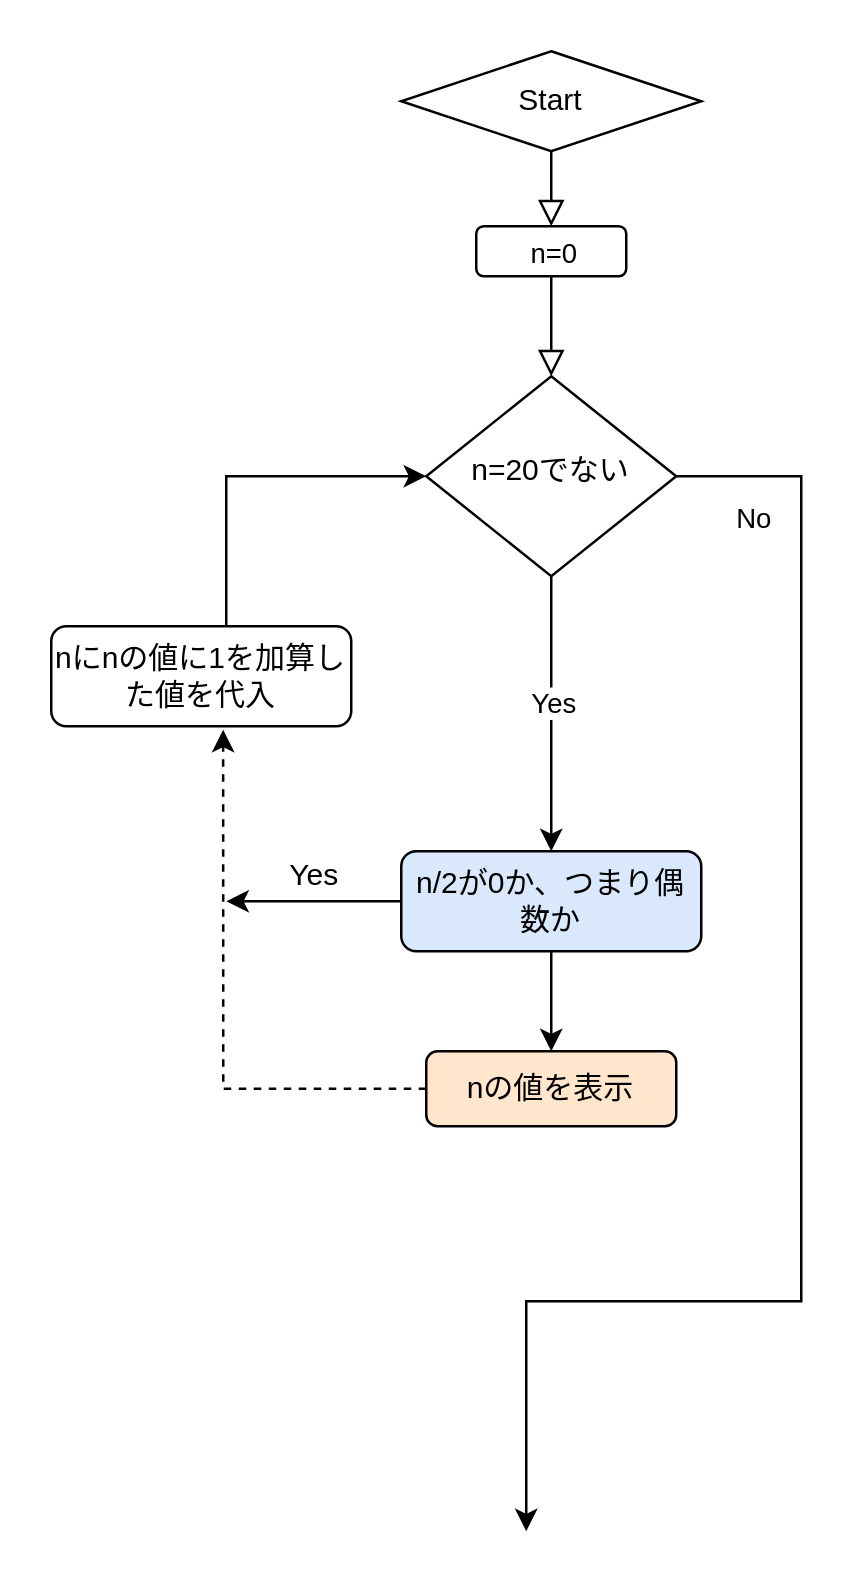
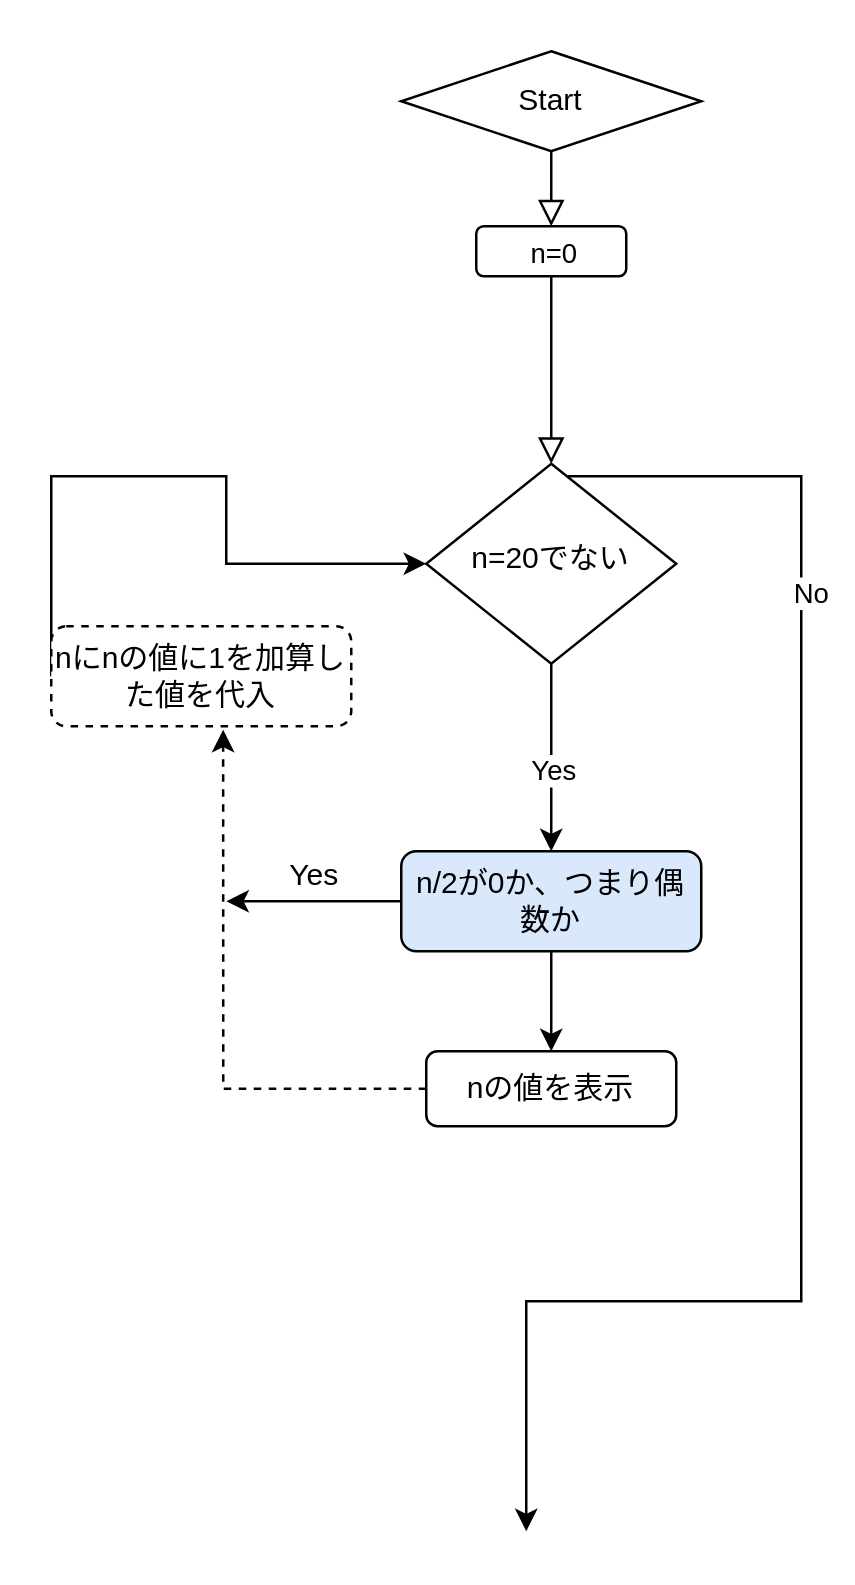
node "n=20でない": moved (551, 476) -> (551, 564)
node "nにnの値に1を加算した値を代入": style solid -> dashed
node "nの値を表示": fillcolor #ffe6cc -> #ffffff
